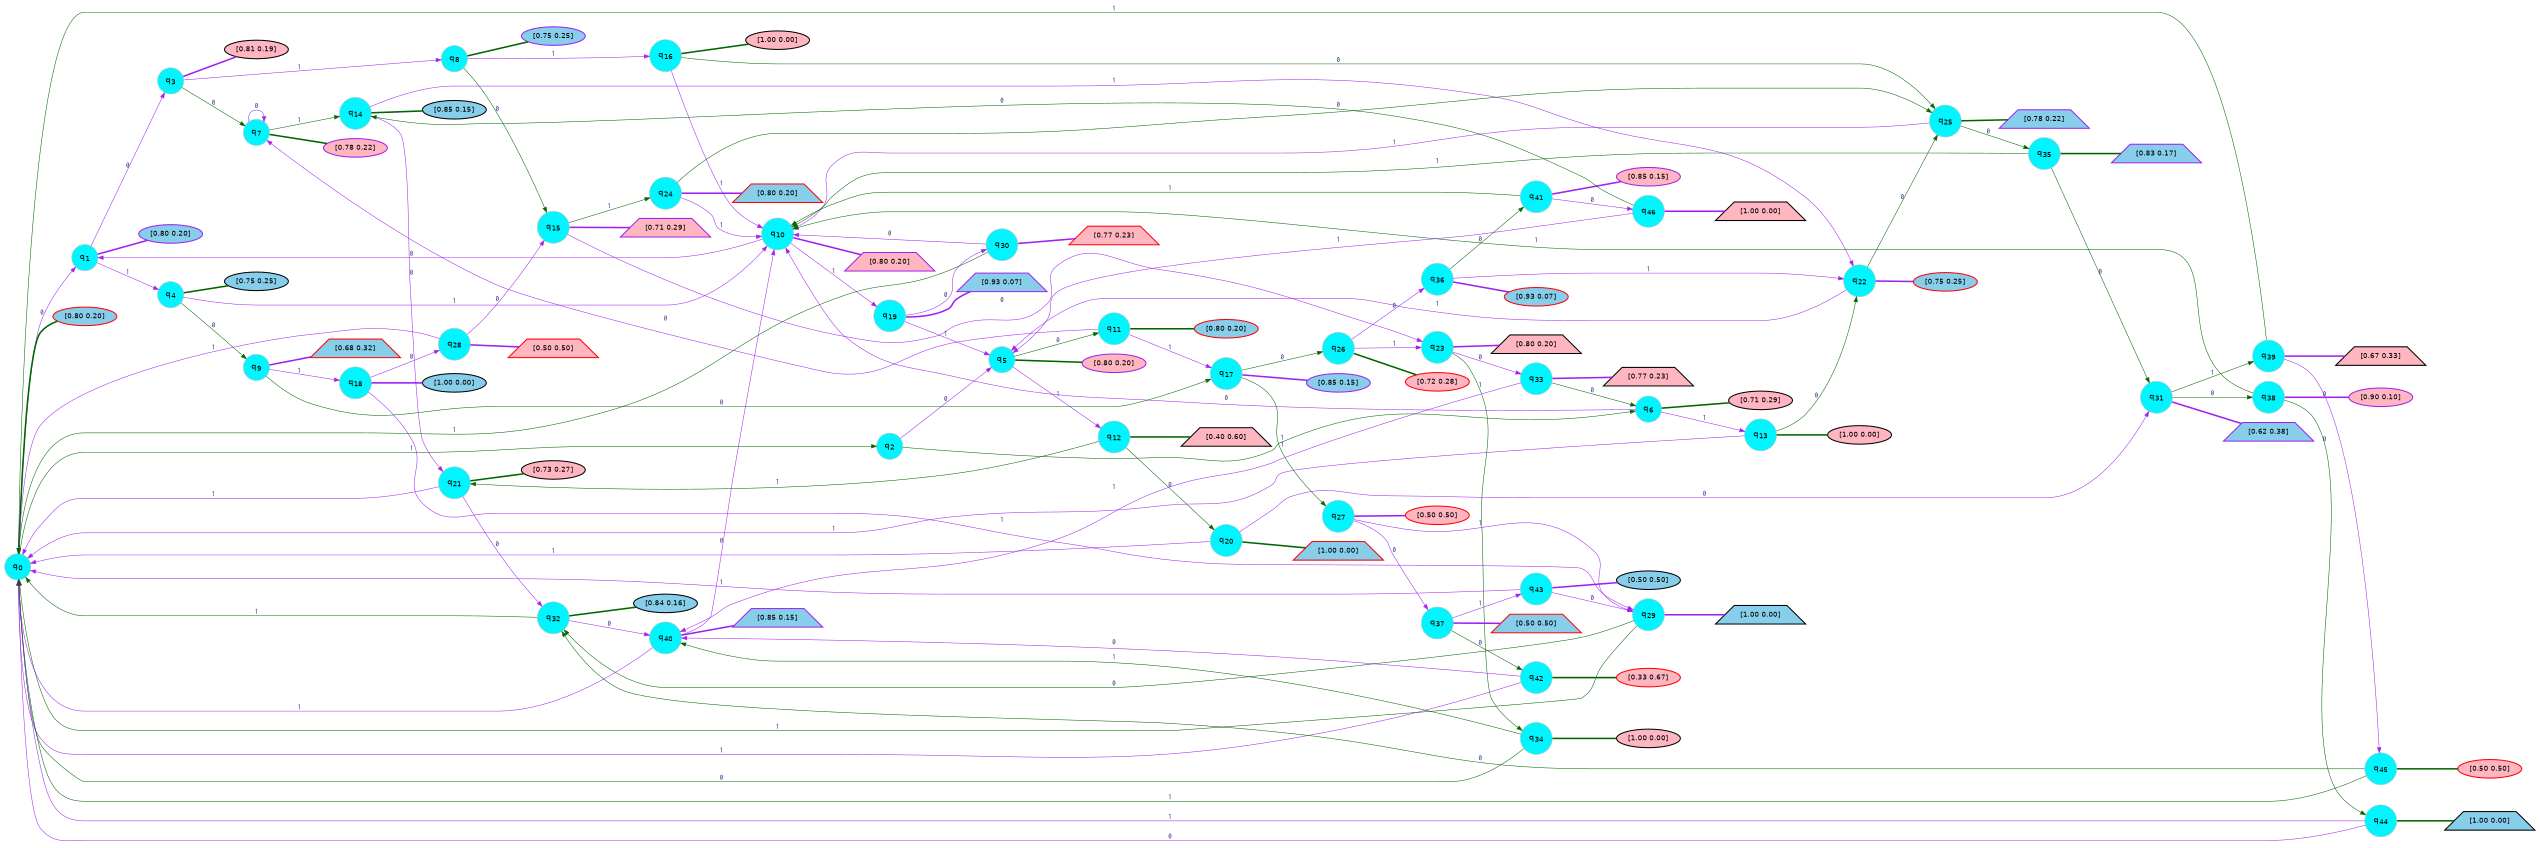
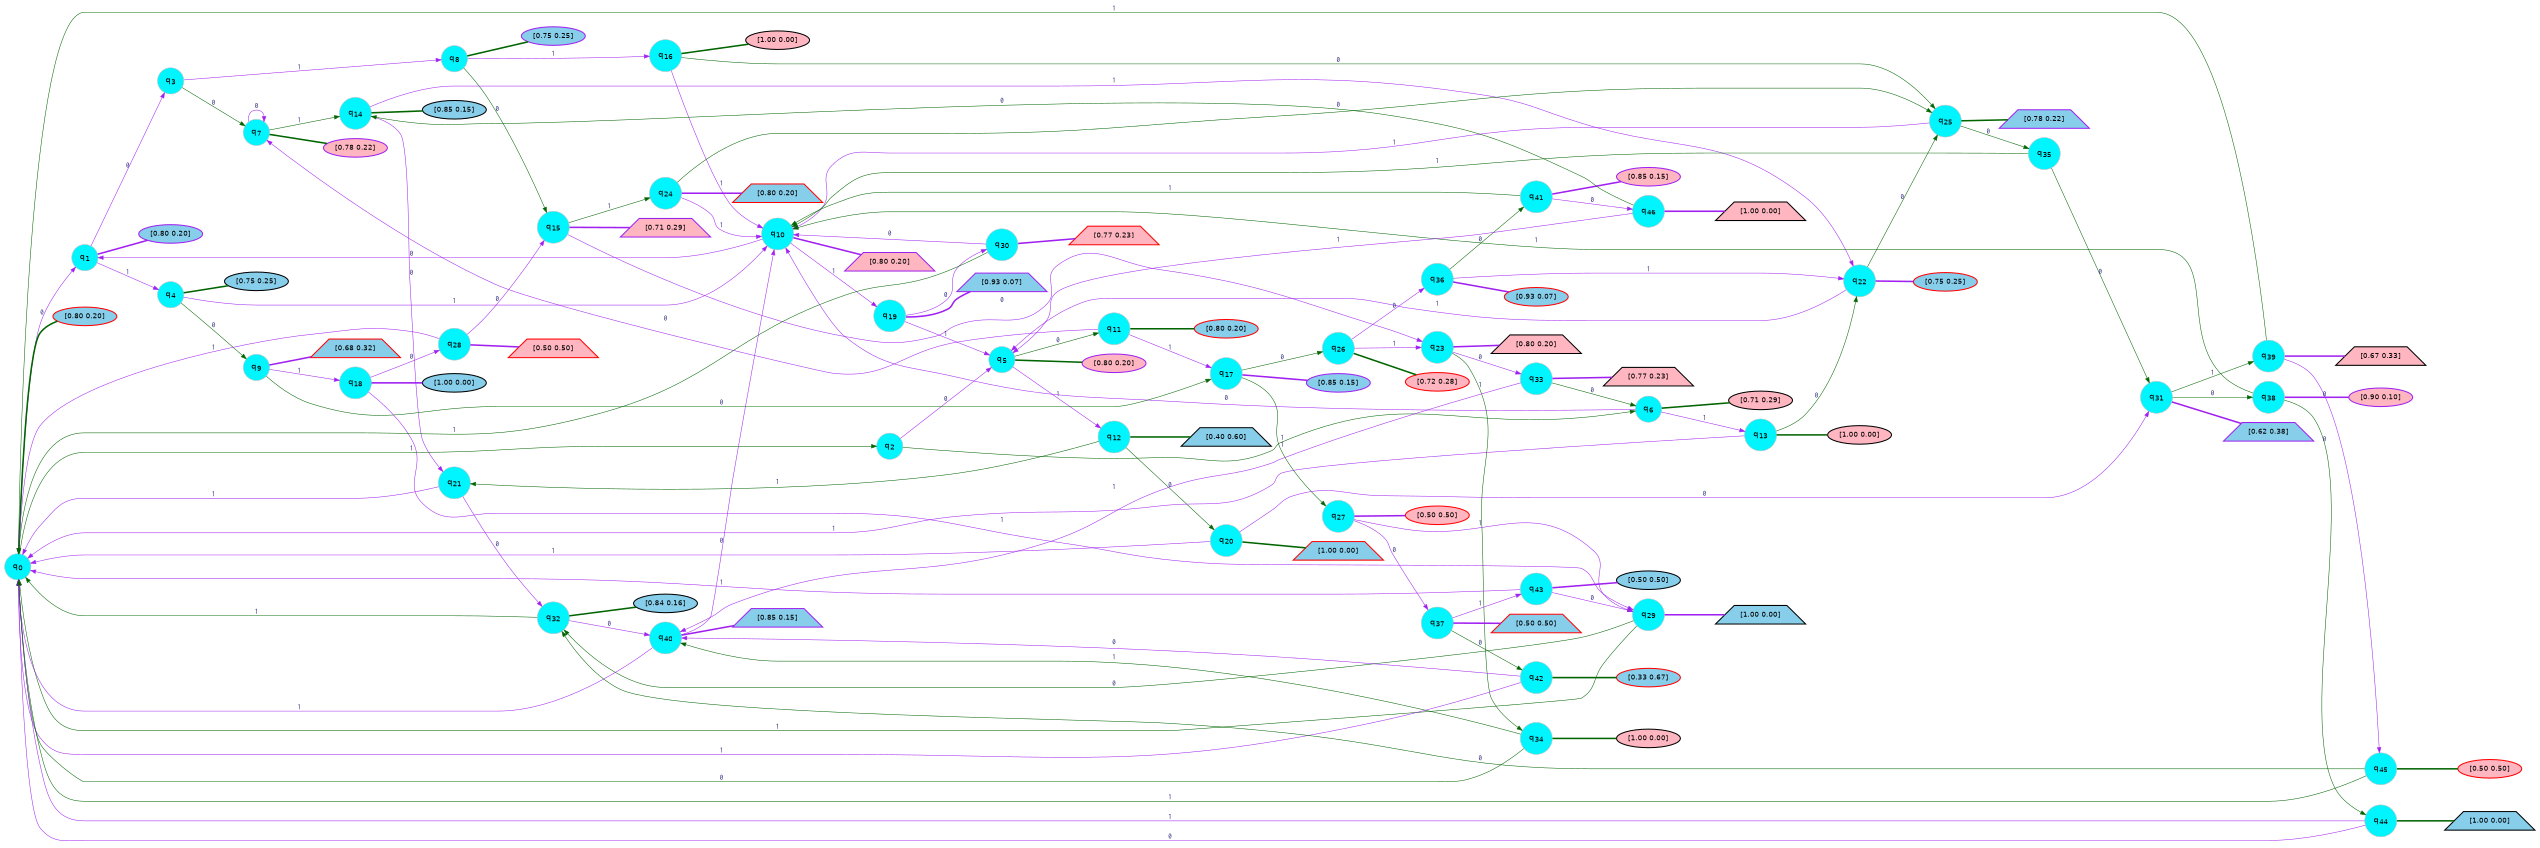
node "[0.81 0.19]": removed
node "[0.83 0.17]": removed
node "[0.40 0.60]": fillcolor lightpink -> skyblue
node "[0.73 0.27]": removed
node "[0.33 0.67]": fillcolor lightpink -> skyblue
